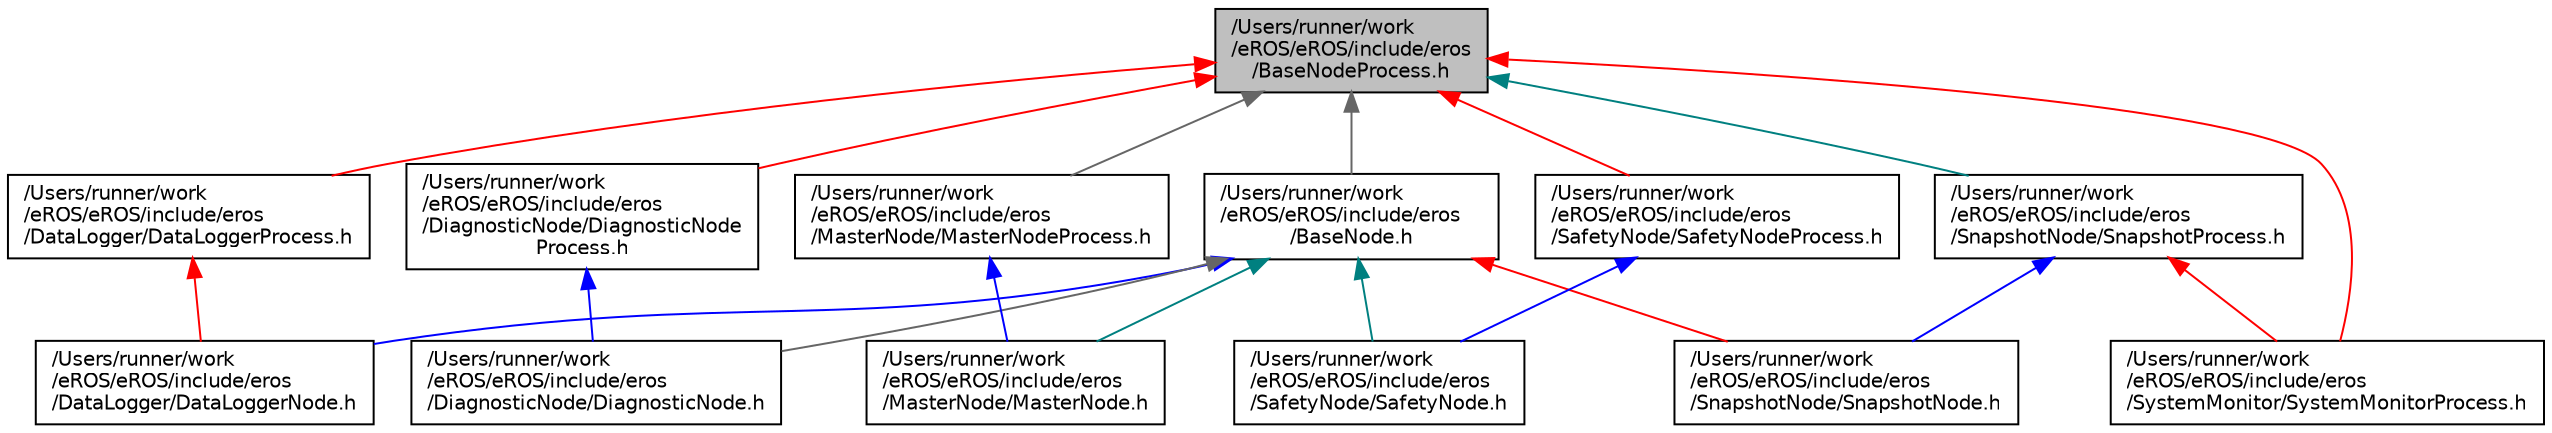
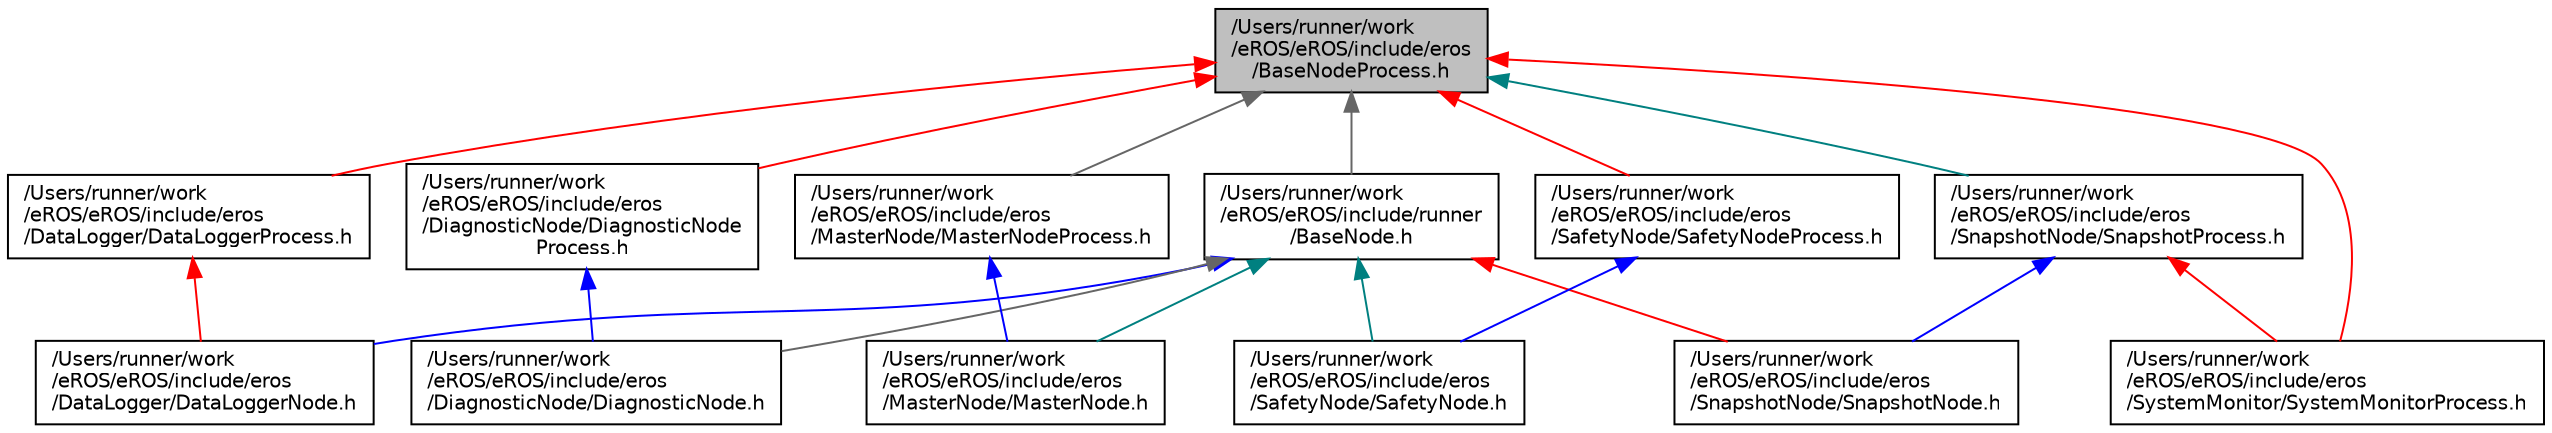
node "/Users/runner/work /eROS/eROS/include/eros /BaseNode.h": label "/Users/runner/work /eROS/eROS/include/eros /BaseNode.h" -> "/Users/runner/work /eROS/eROS/include/runner /BaseNode.h"
